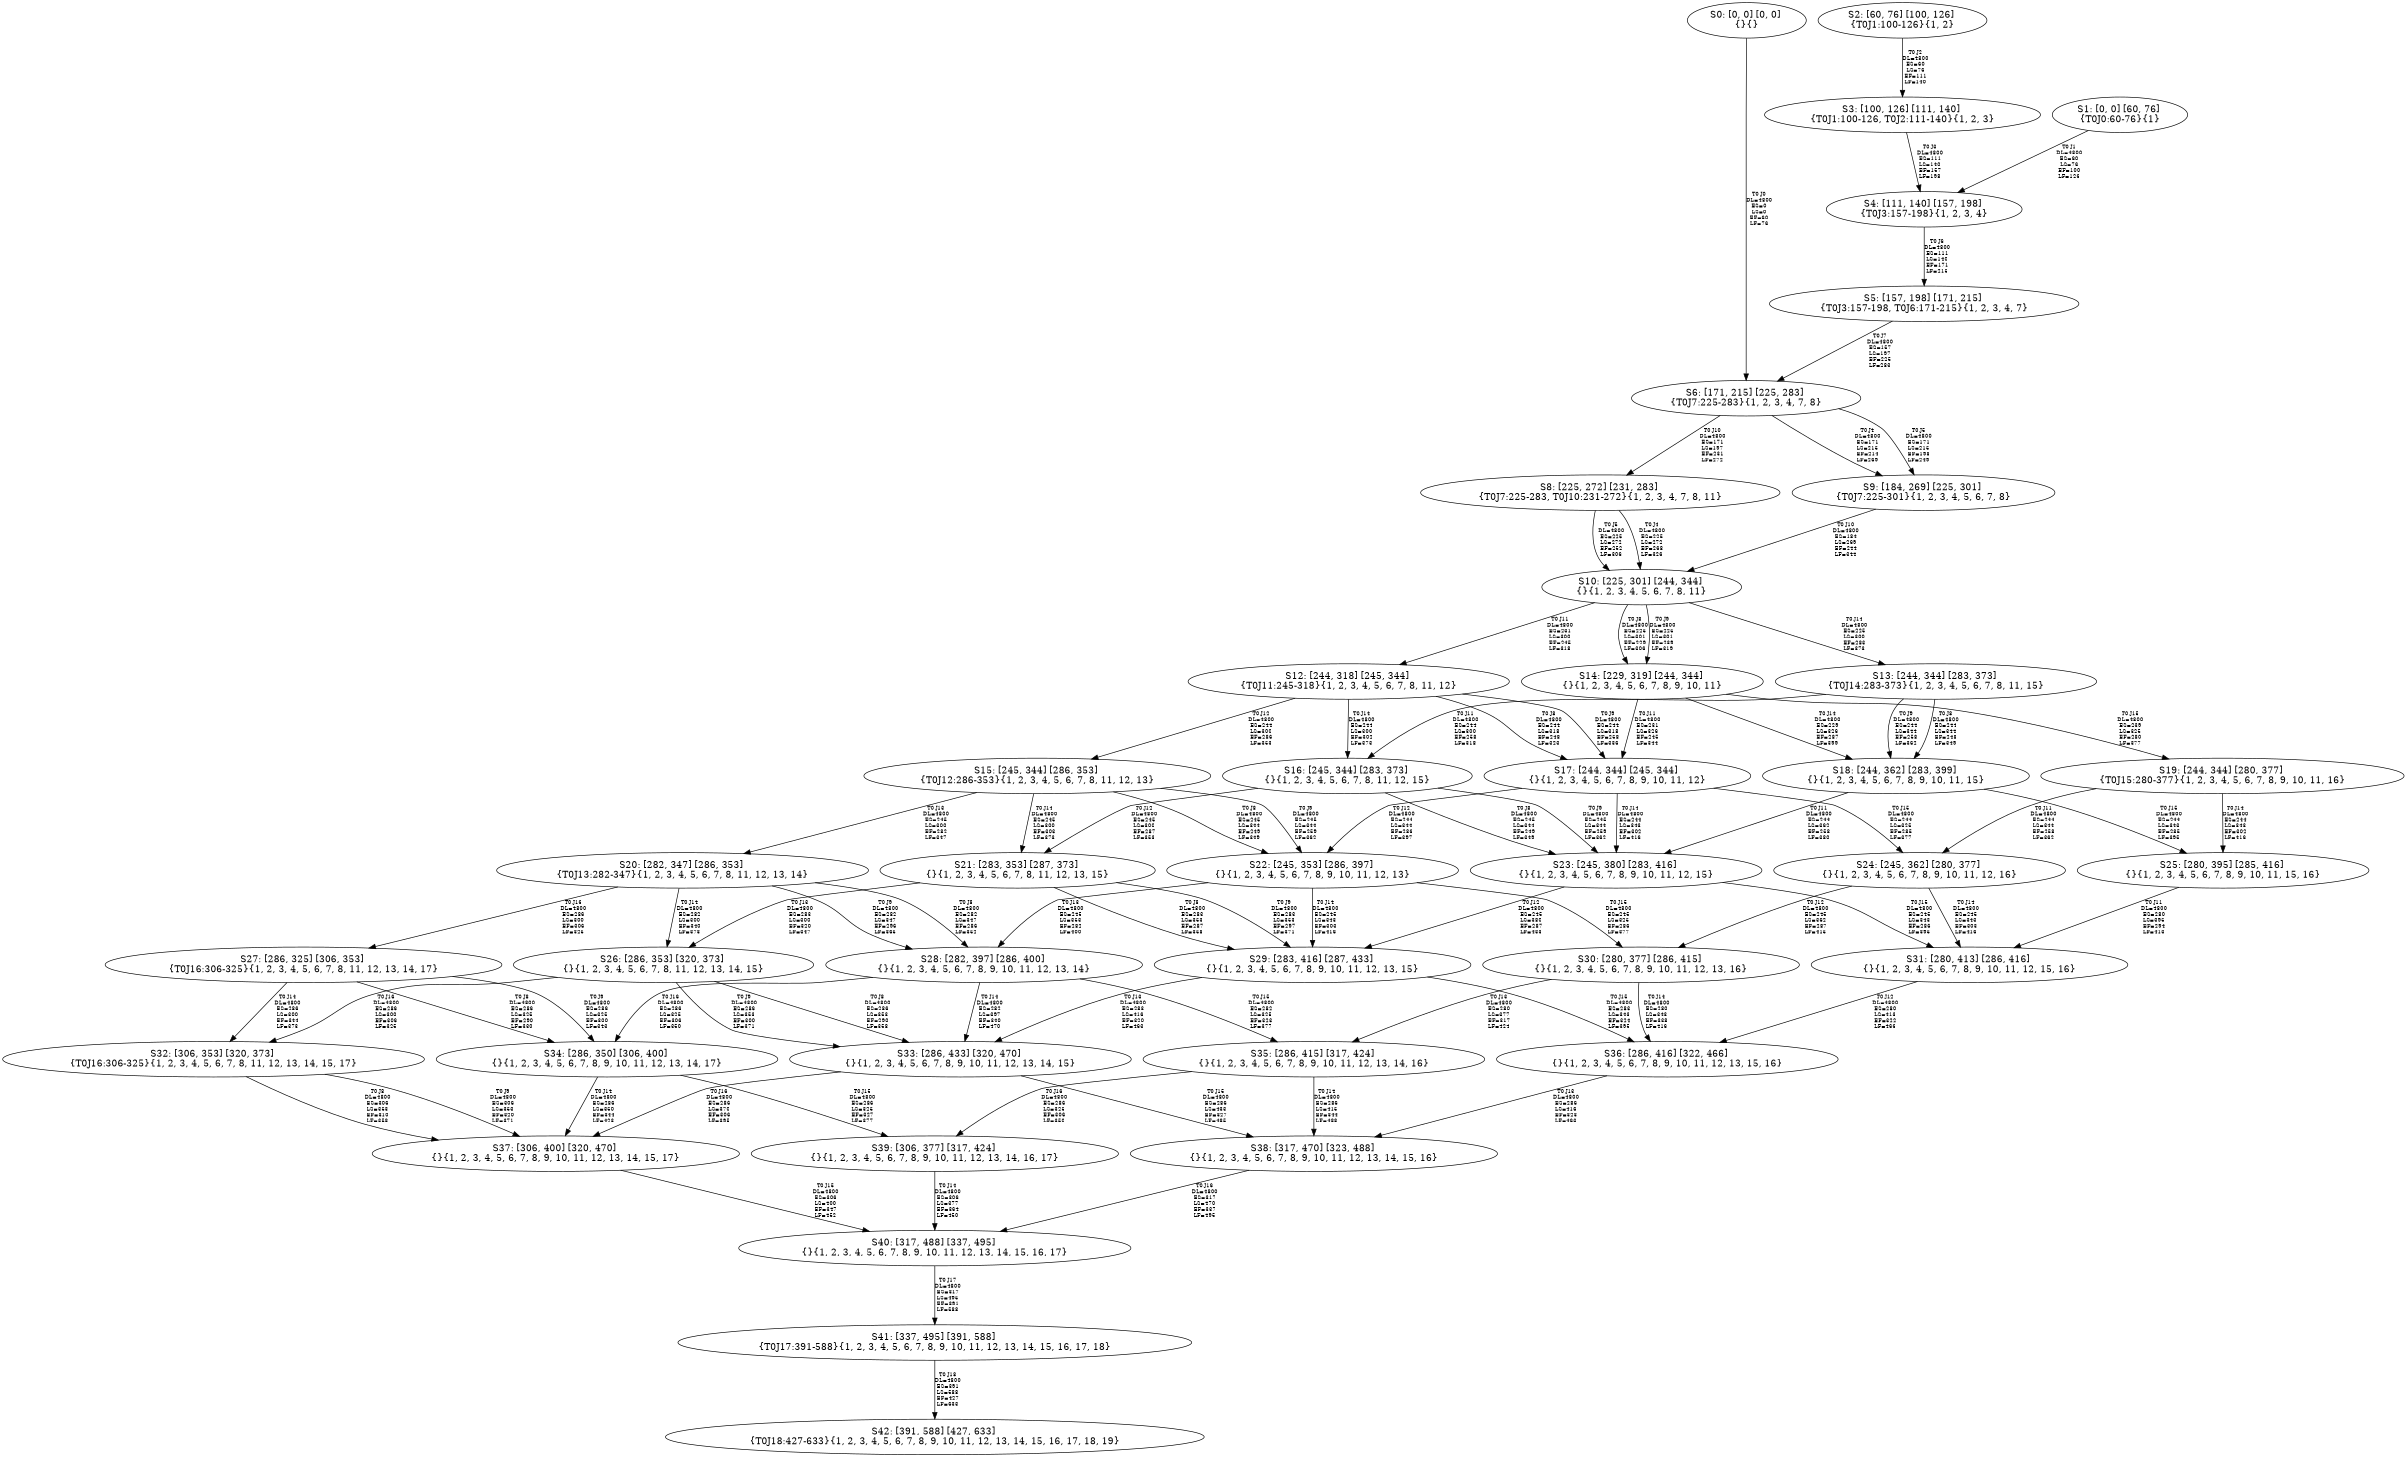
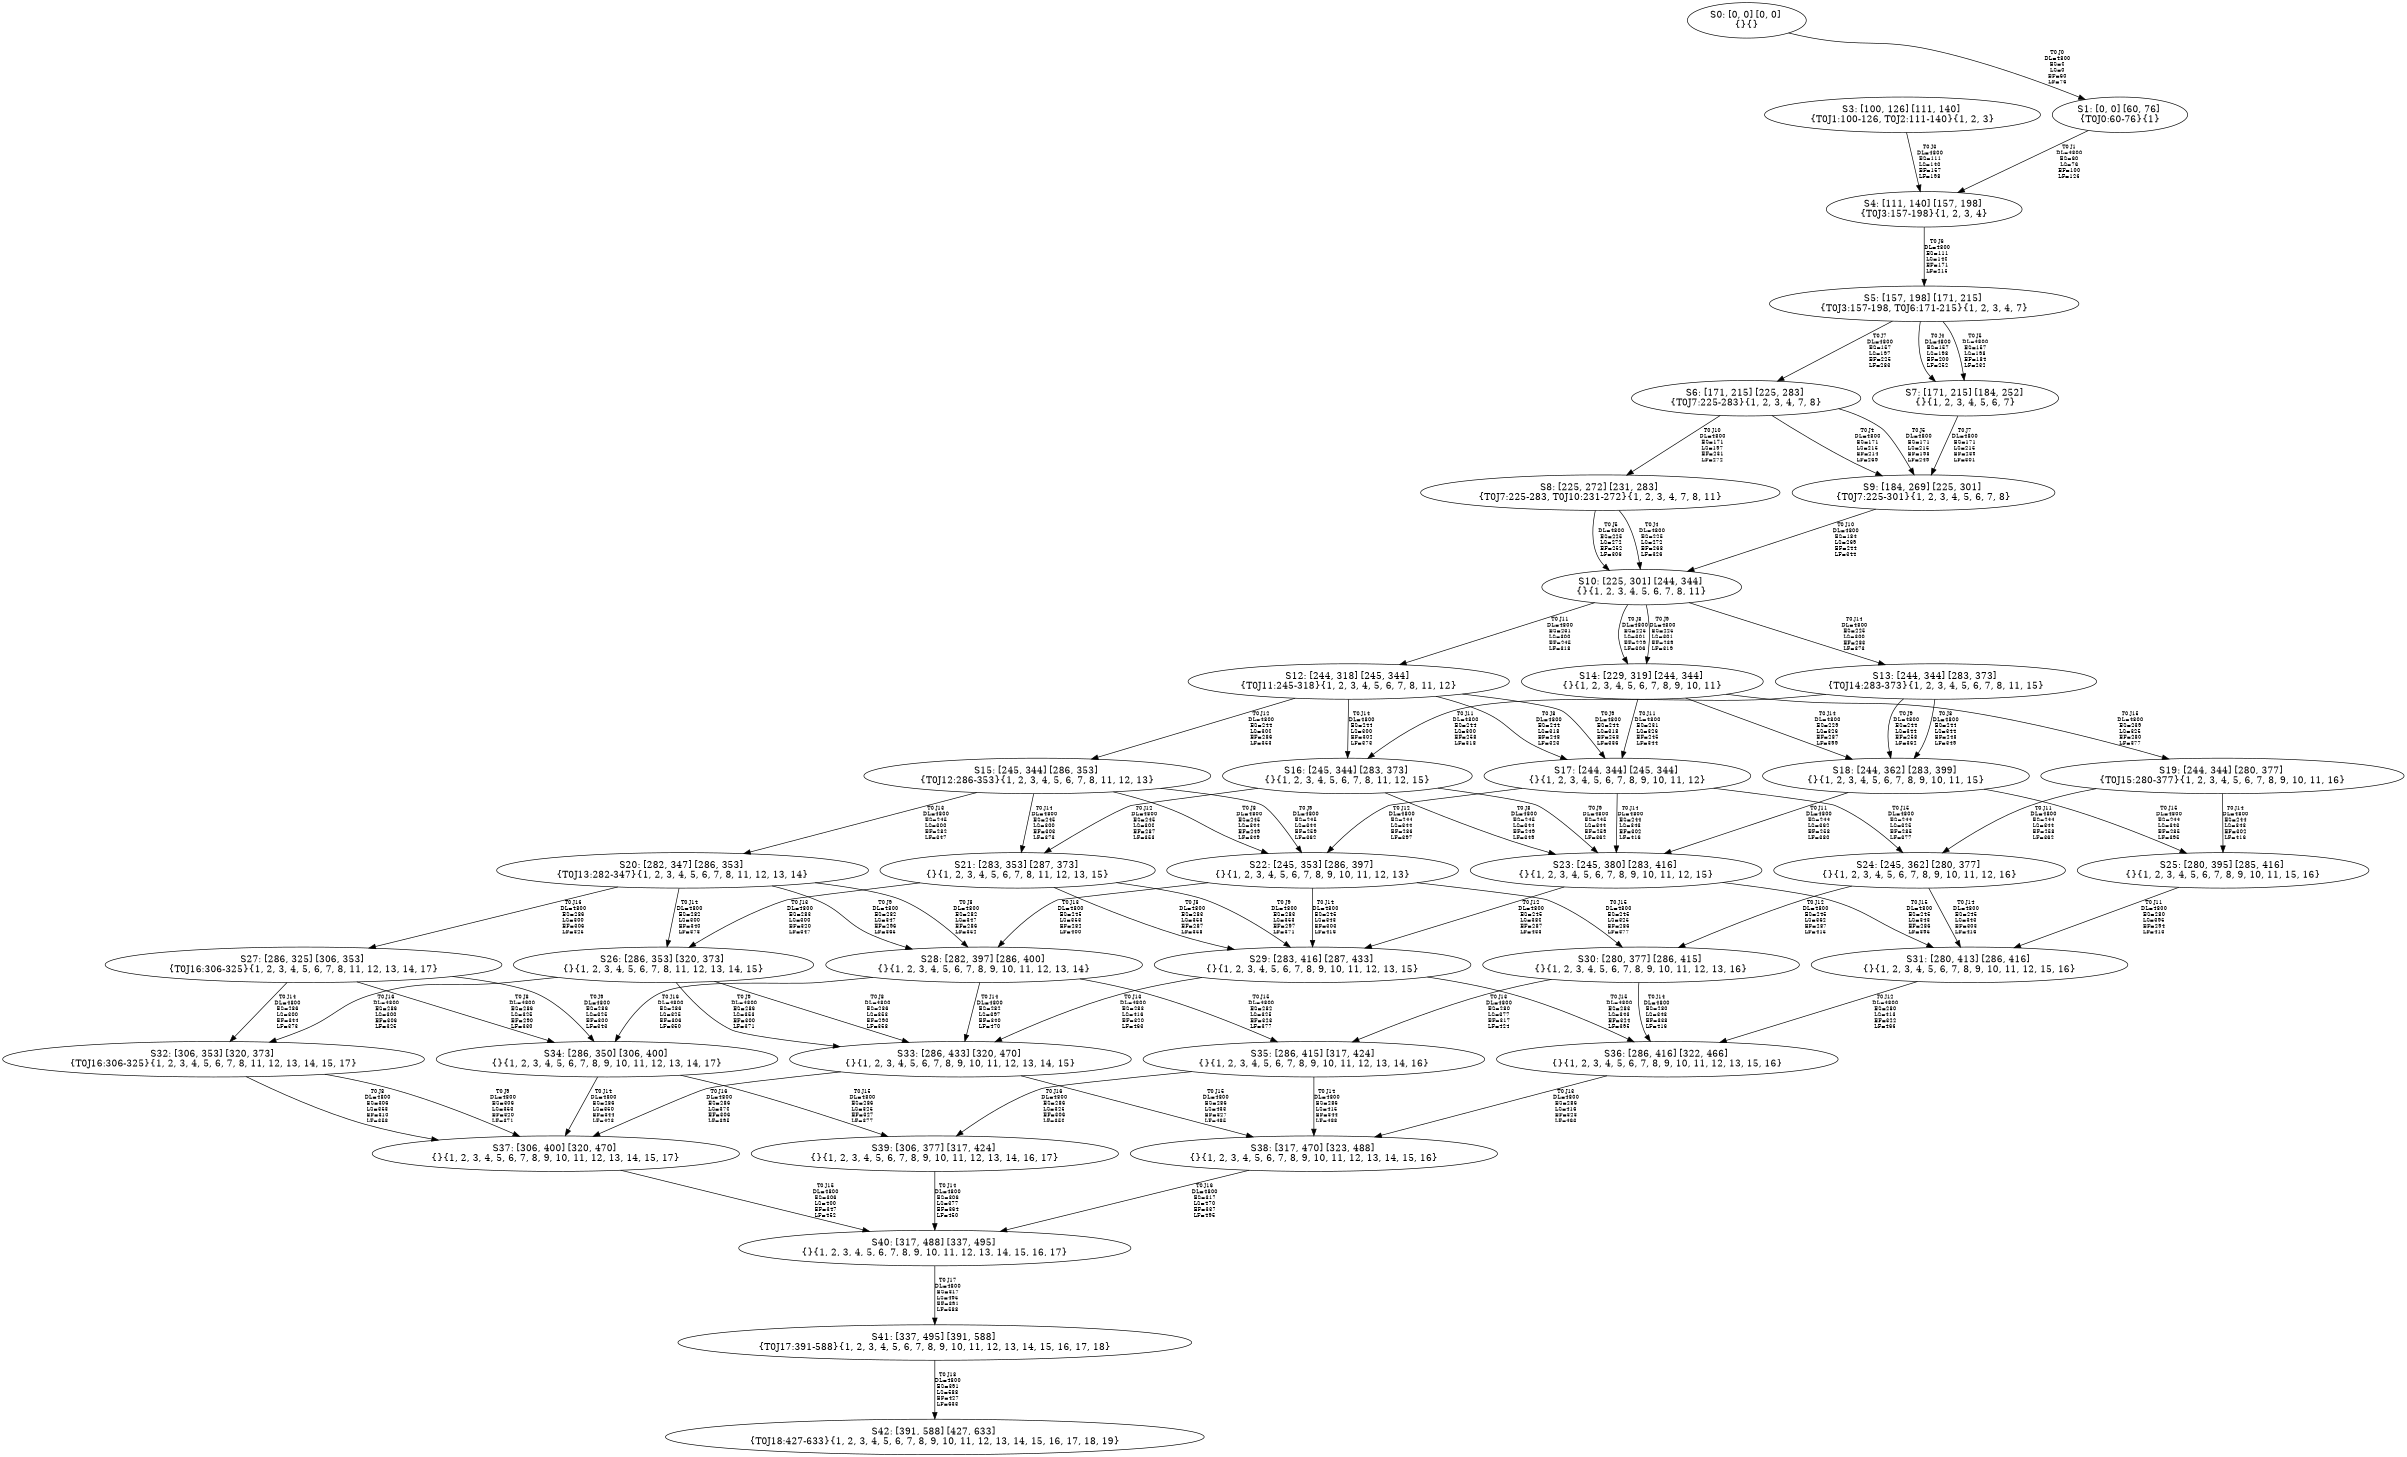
node "S2: [60, 76] [100, 126] {T0J1:100-126}{1, 2}": removed
edge "S0: [0, 0] [0, 0] {}{}" -> "S6: [171, 215] [225, 283] {T0J7:225-283}{1, 2, 3, 4, 7, 8}": now "S0: [0, 0] [0, 0] {}{}" -> "S1: [0, 0] [60, 76] {T0J0:60-76}{1}"
node "S7: [171, 215] [184, 252] {}{1, 2, 3, 4, 5, 6, 7}": added
